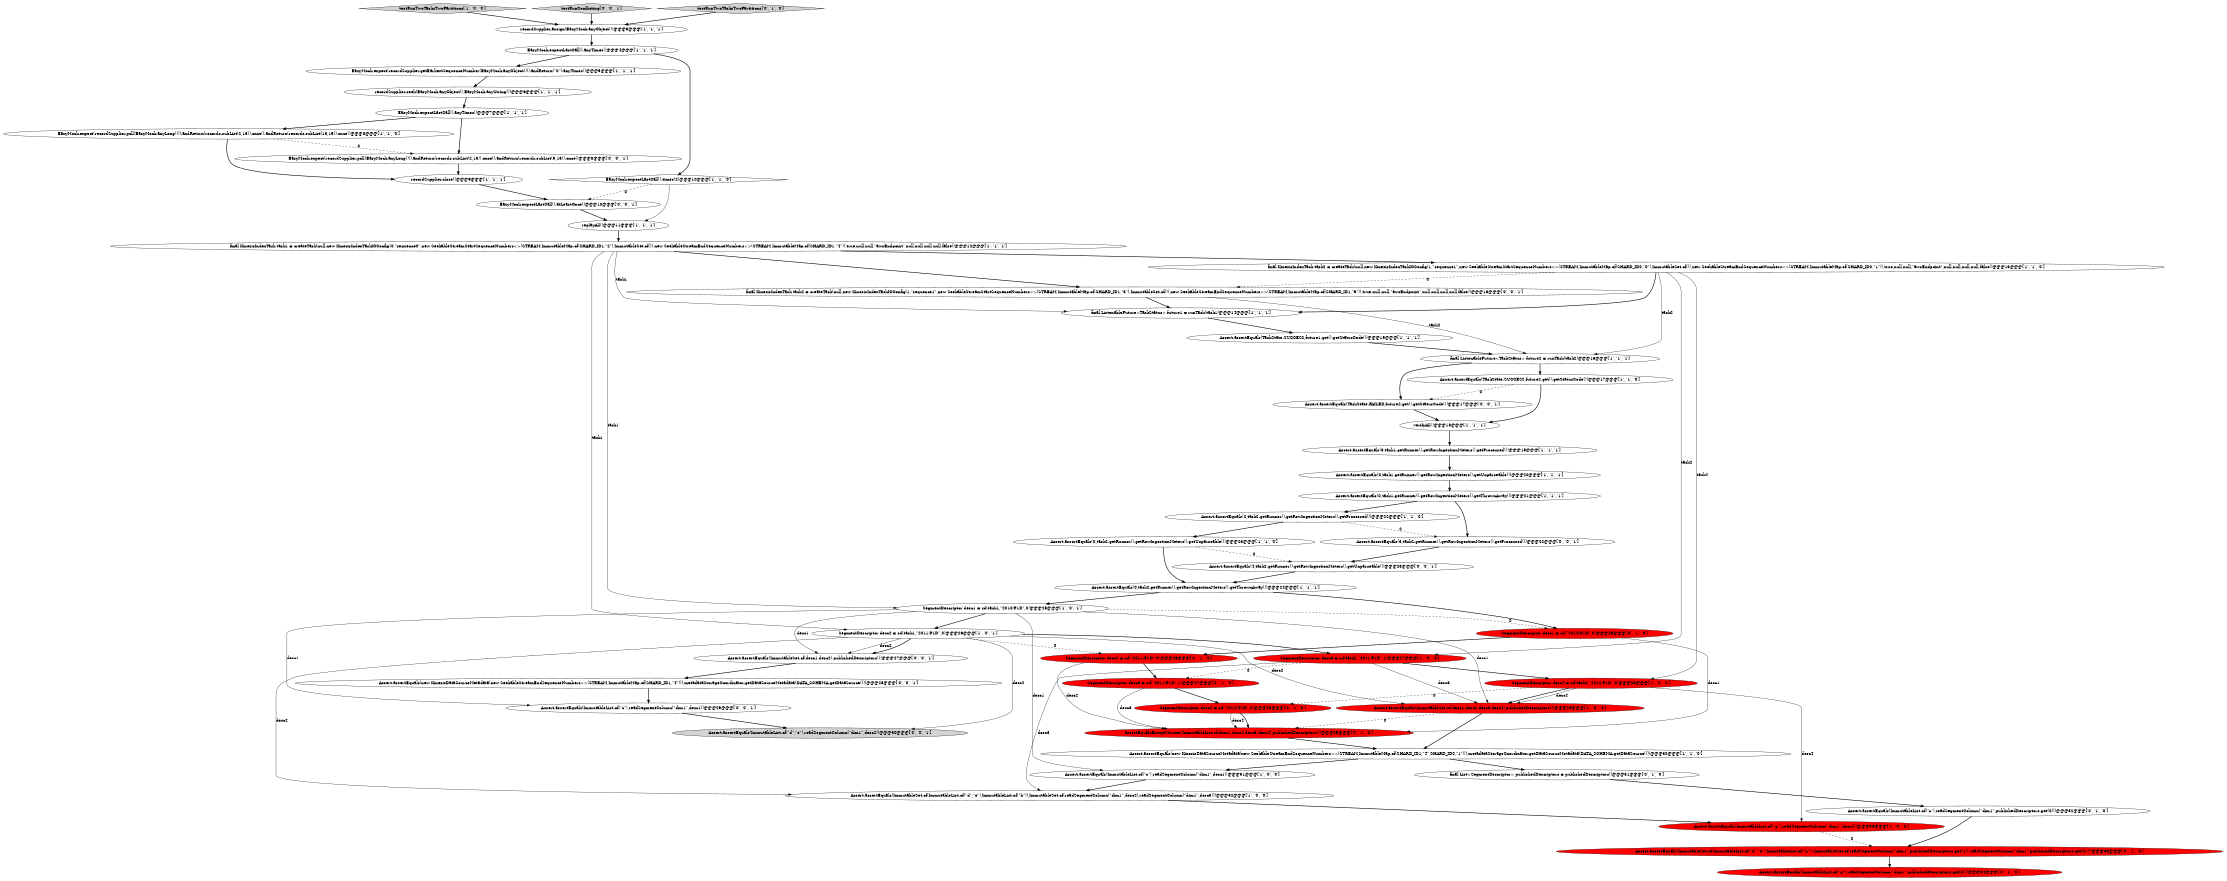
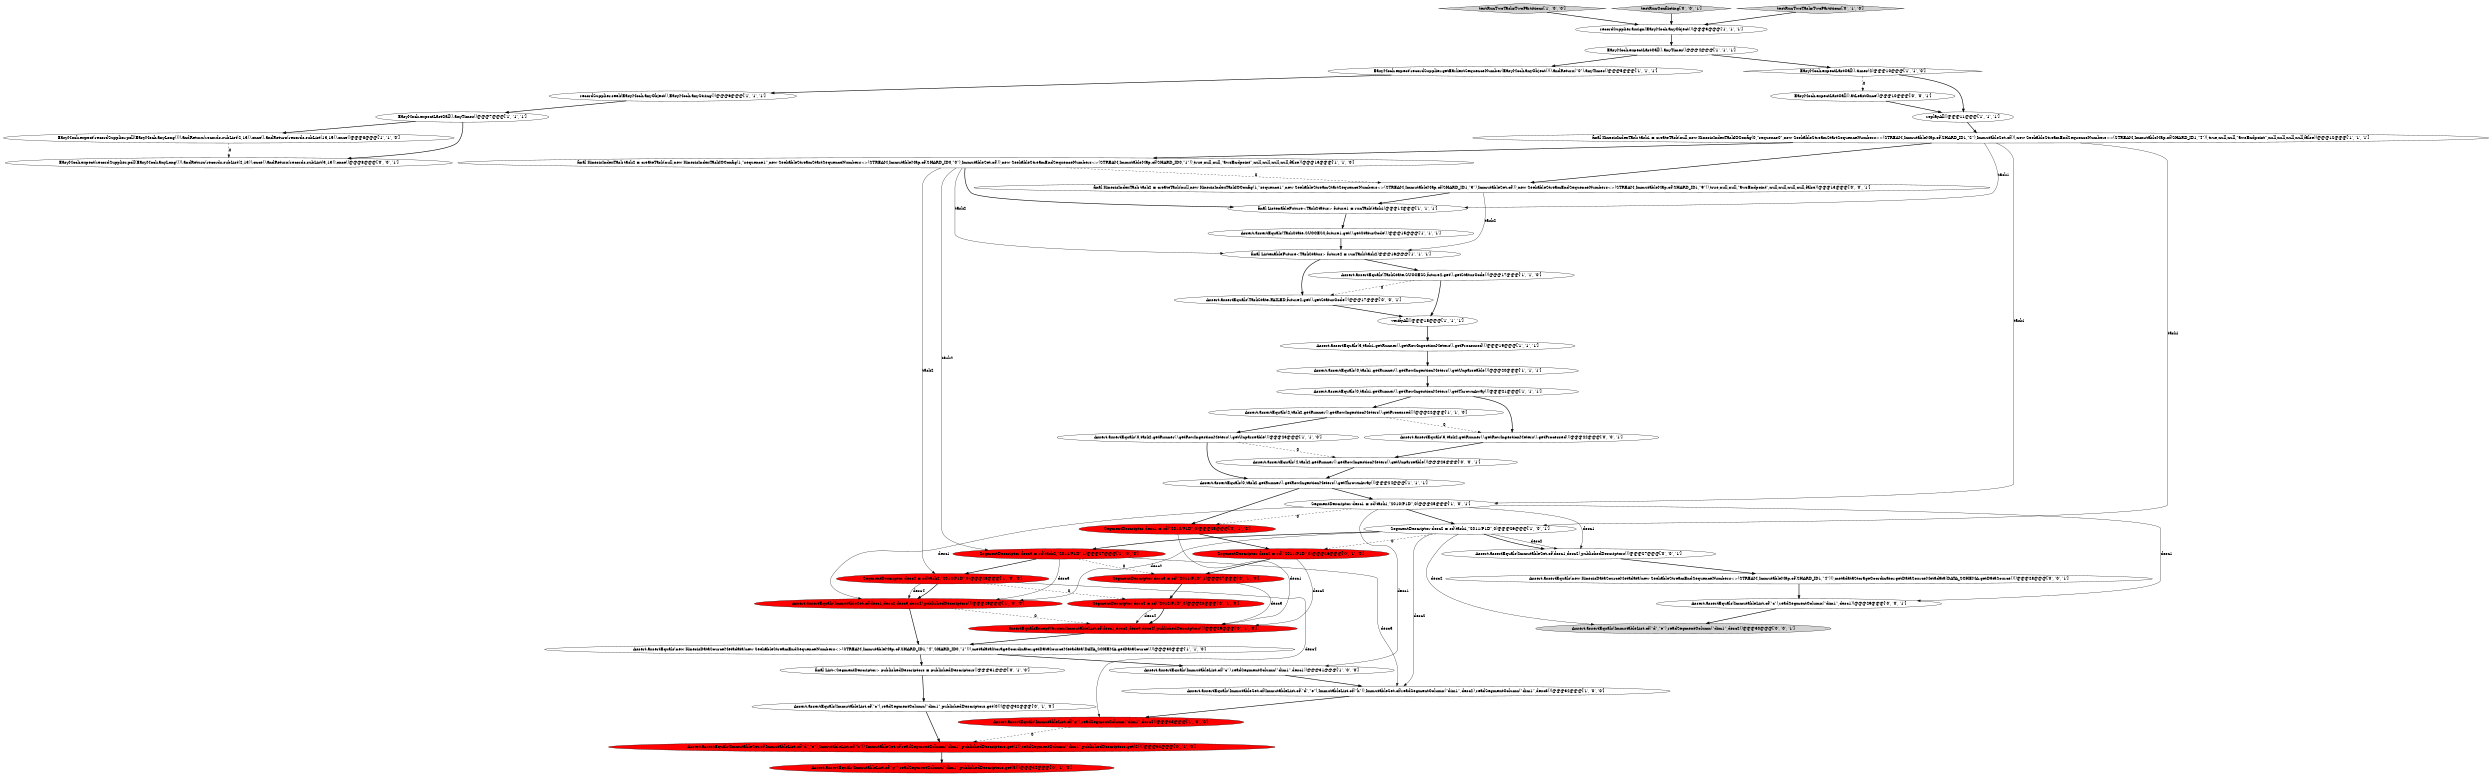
node "recordSupplier.close()@@@9@@@['1', '1', '1']": removed
edge "EasyMock.expectLastCall().times(2)@@@10@@@['1', '1', '0']" -> "replayAll()@@@11@@@['1', '1', '1']": style solid -> bold
